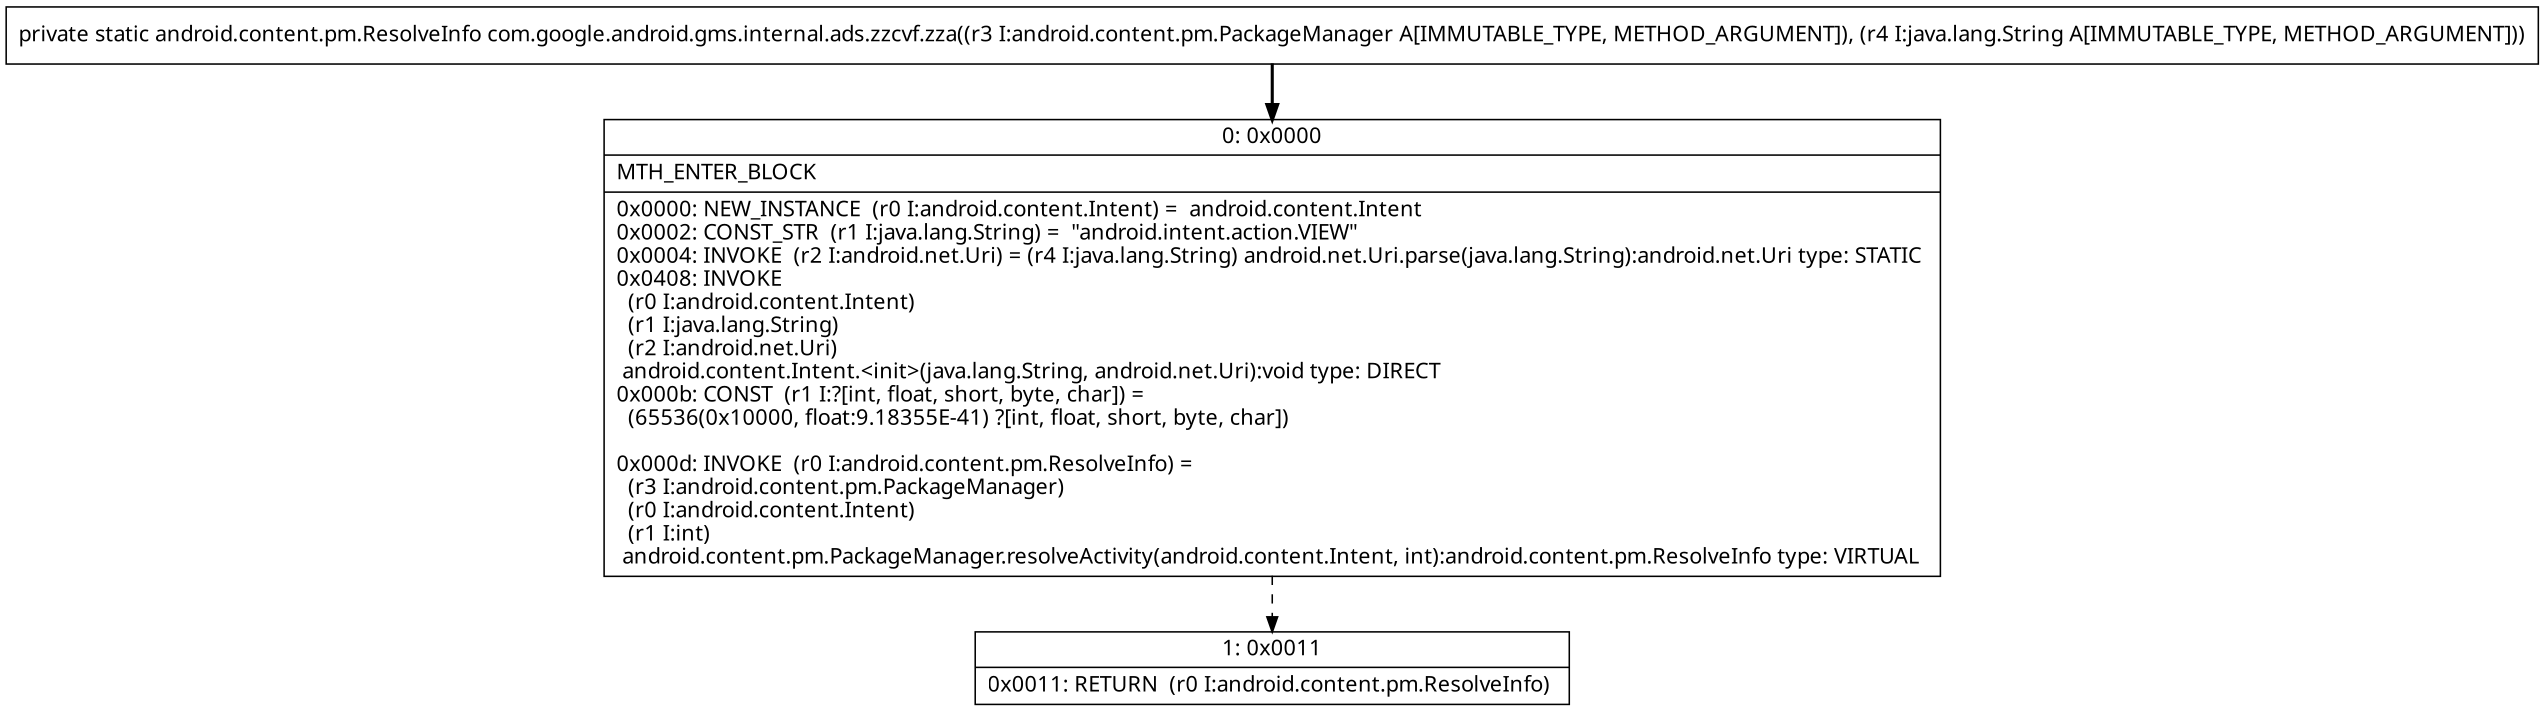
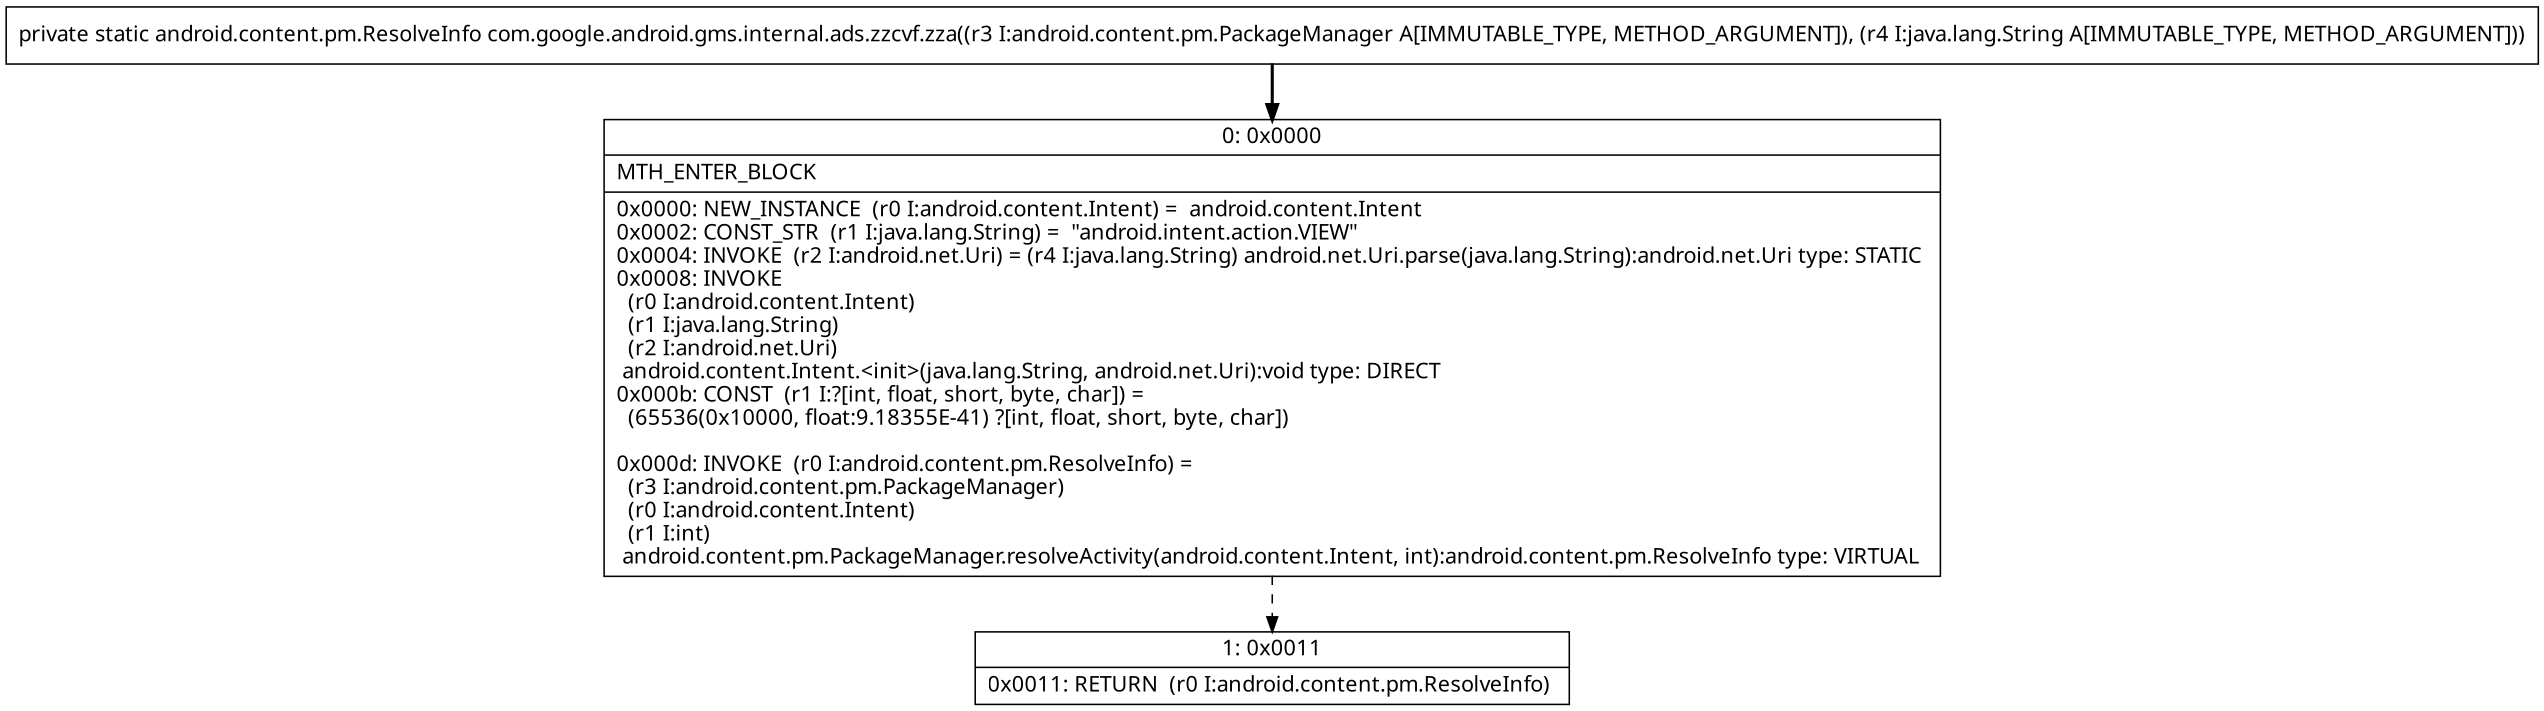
node "0: 0x0000": text "0x0408: INVOKE" -> "0x0008: INVOKE"
